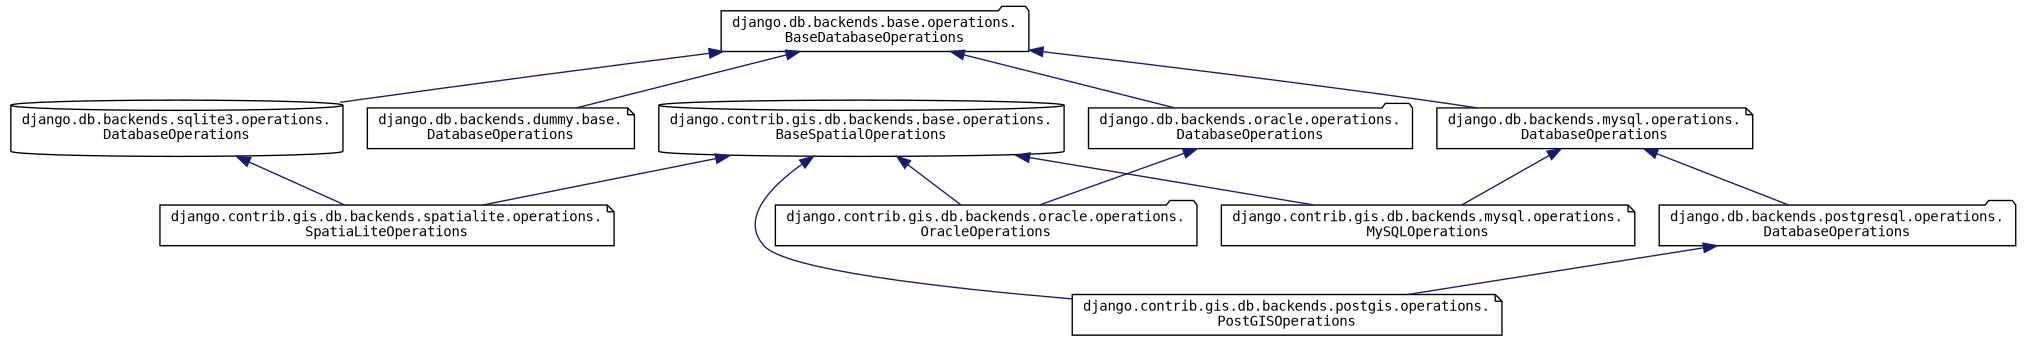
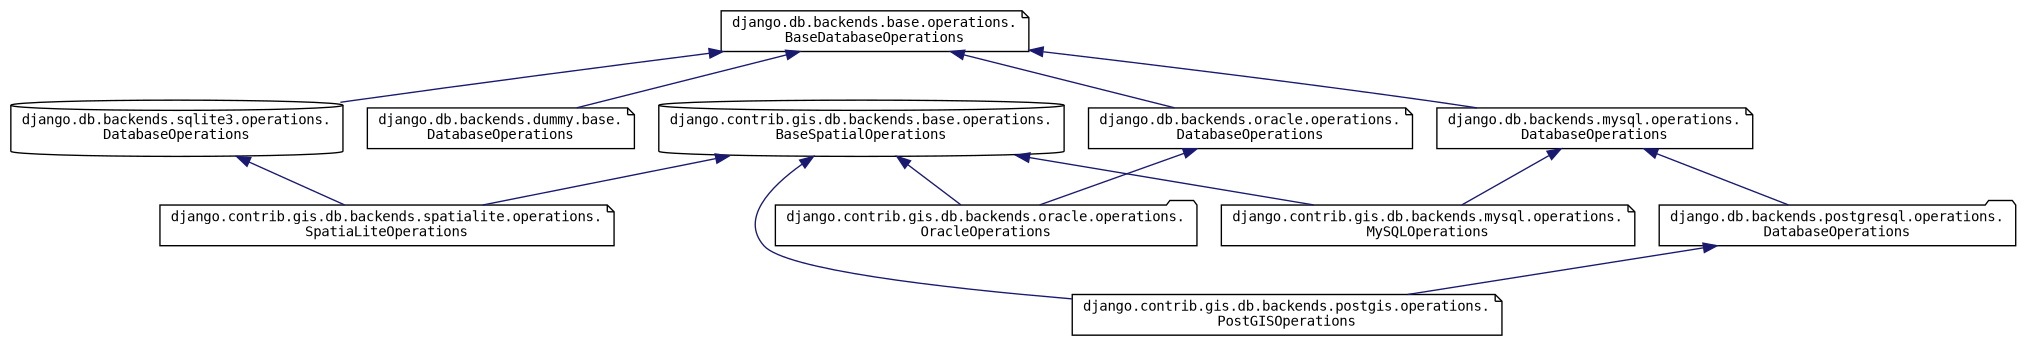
node "django.db.backends.base.operations. BaseDatabaseOperations": shape folder -> note
node "django.db.backends.oracle.operations. DatabaseOperations": shape folder -> note
